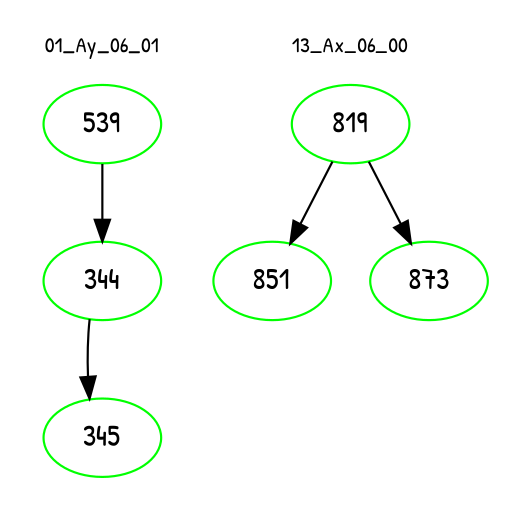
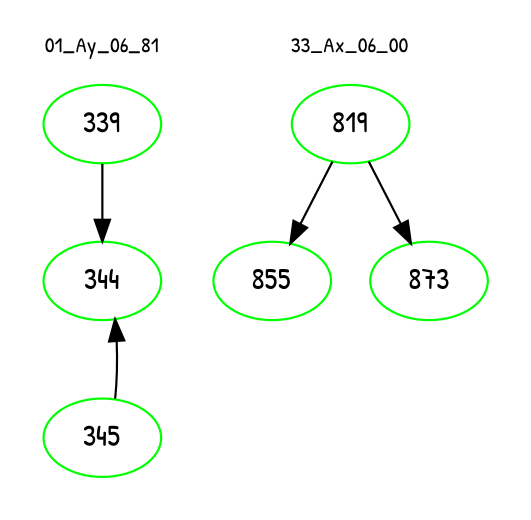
cluster "01_Ay_06_01": label "01_Ay_06_01" -> "01_Ay_06_81"
cluster "13_Ax_06_00": label "13_Ax_06_00" -> "33_Ax_06_00"
node "539": label "539" -> "339"
node "851": label "851" -> "855"
edge "344" -> "345": reversed
